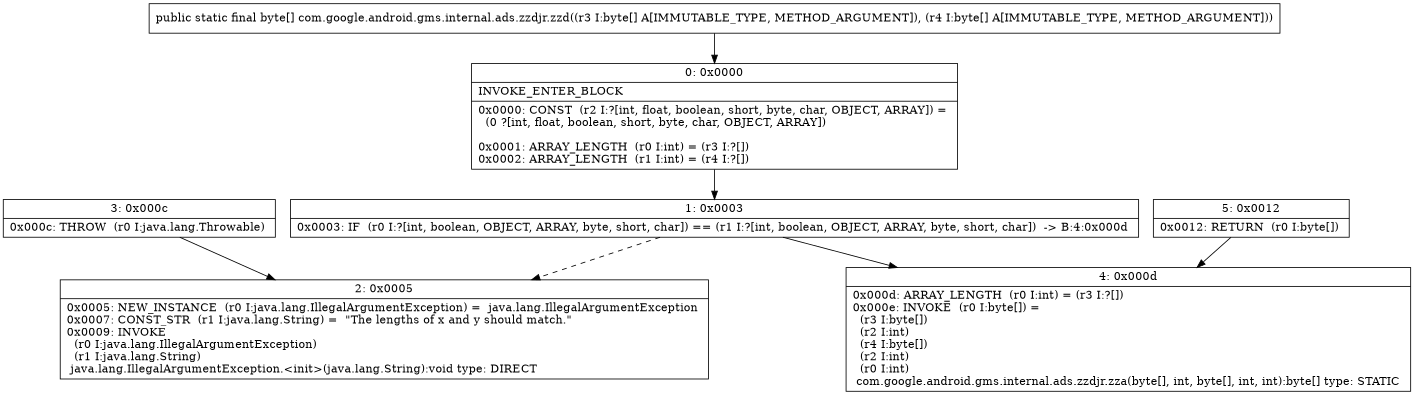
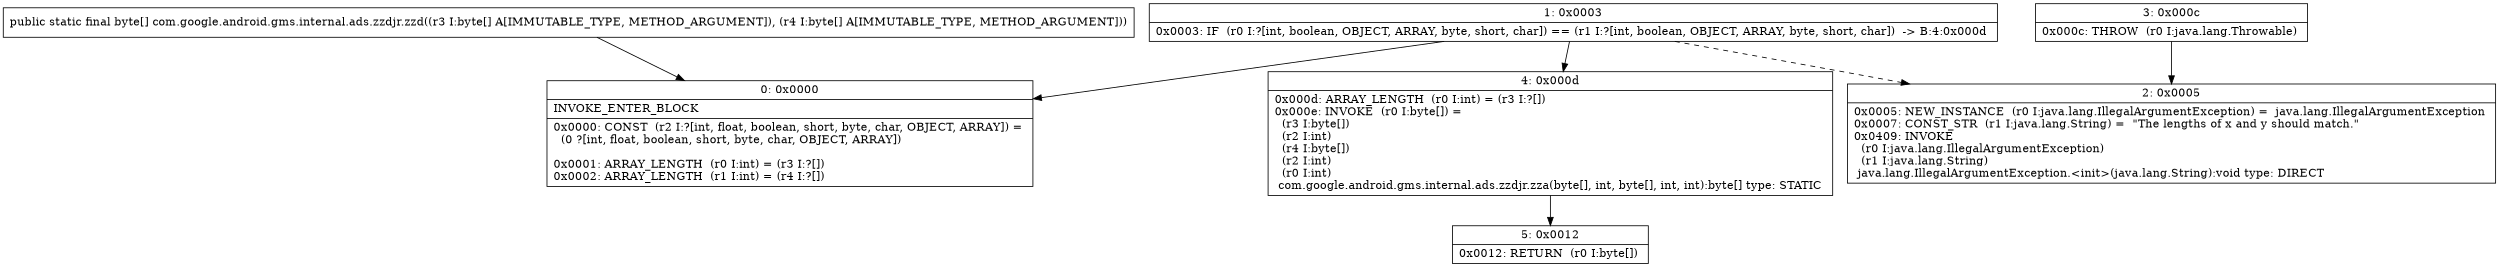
edge "0: 0x0000" -> "1: 0x0003": reversed
edge "5: 0x0012" -> "4: 0x000d": reversed
node "2: 0x0005": text "0x0009: INVOKE" -> "0x0409: INVOKE"
